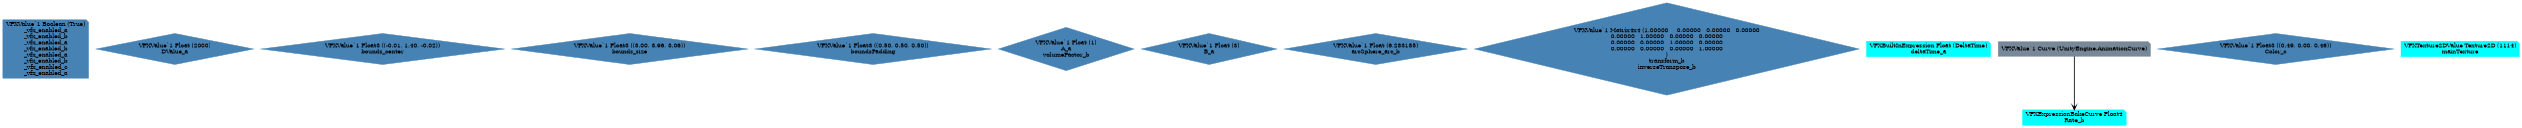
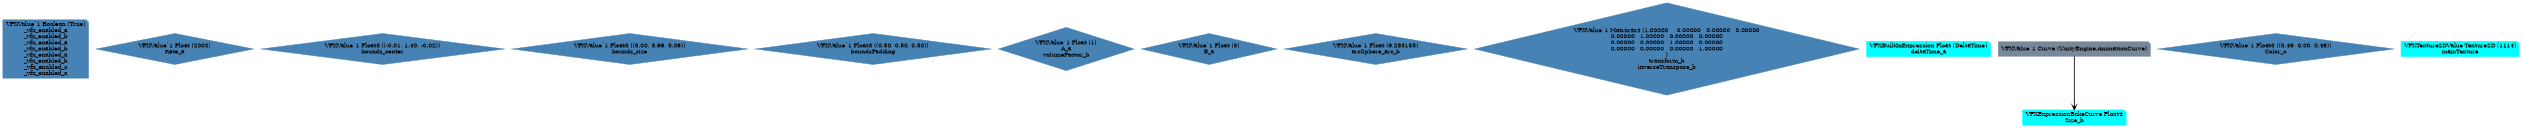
node "VFXValue`1 Float (2000) DValue_a": label "VFXValue`1 Float (2000) DValue_a" -> "VFXValue`1 Float (2000) Rate_a"
node "VFXExpressionBakeCurve Float4 Rate_b": label "VFXExpressionBakeCurve Float4 Rate_b" -> "VFXExpressionBakeCurve Float4 Size_b"
